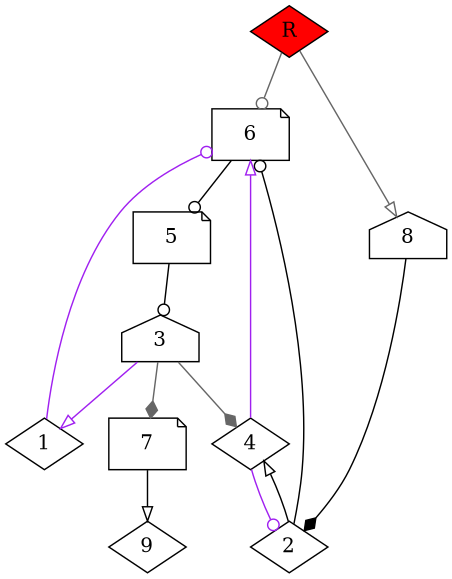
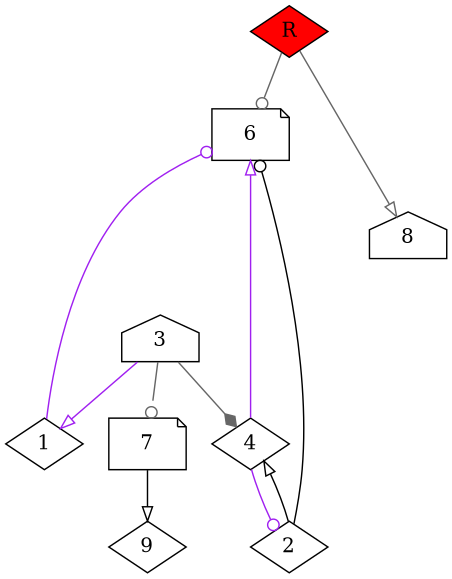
node "5": removed
edge "3" -> "7": arrowhead diamond -> odot
edge "8" -> "2": removed
